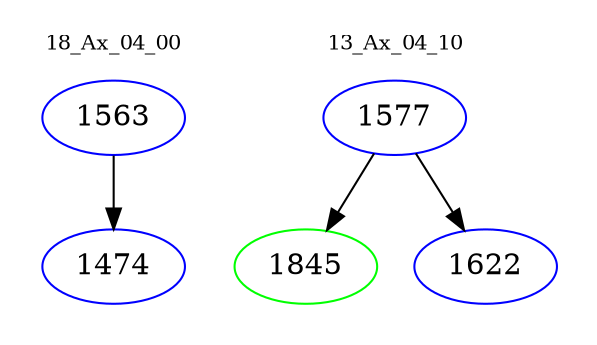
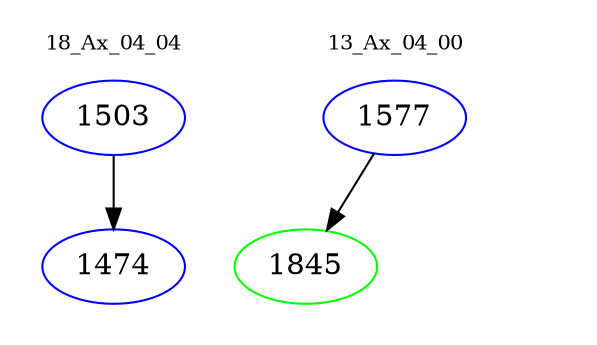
cluster "18_Ax_04_00": label "18_Ax_04_00" -> "18_Ax_04_04"
cluster "13_Ax_04_10": label "13_Ax_04_10" -> "13_Ax_04_00"
node "1563": label "1563" -> "1503"
node "1622": removed
